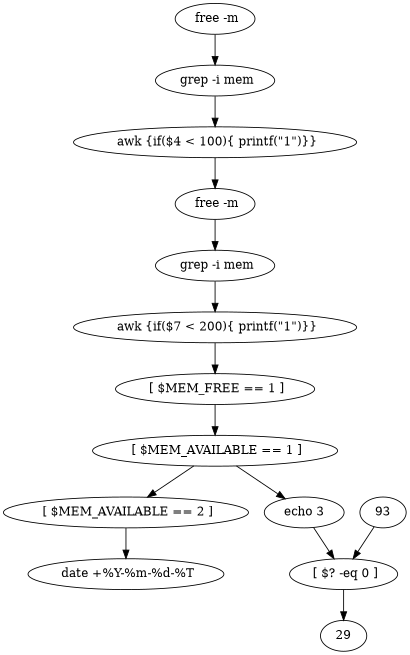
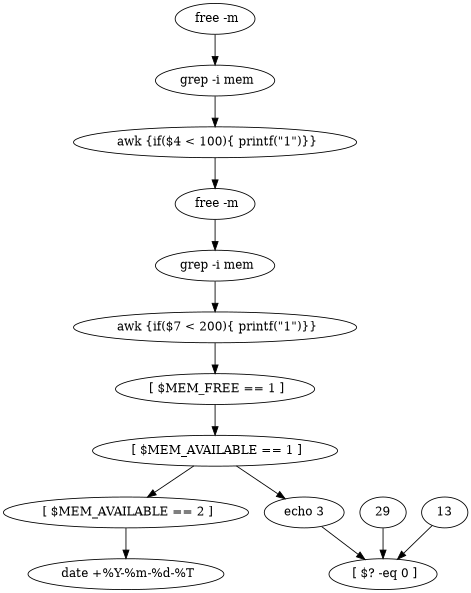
node "93": label "93" -> "13"
edge "[ $? -eq 0 ]" -> "29": reversed
